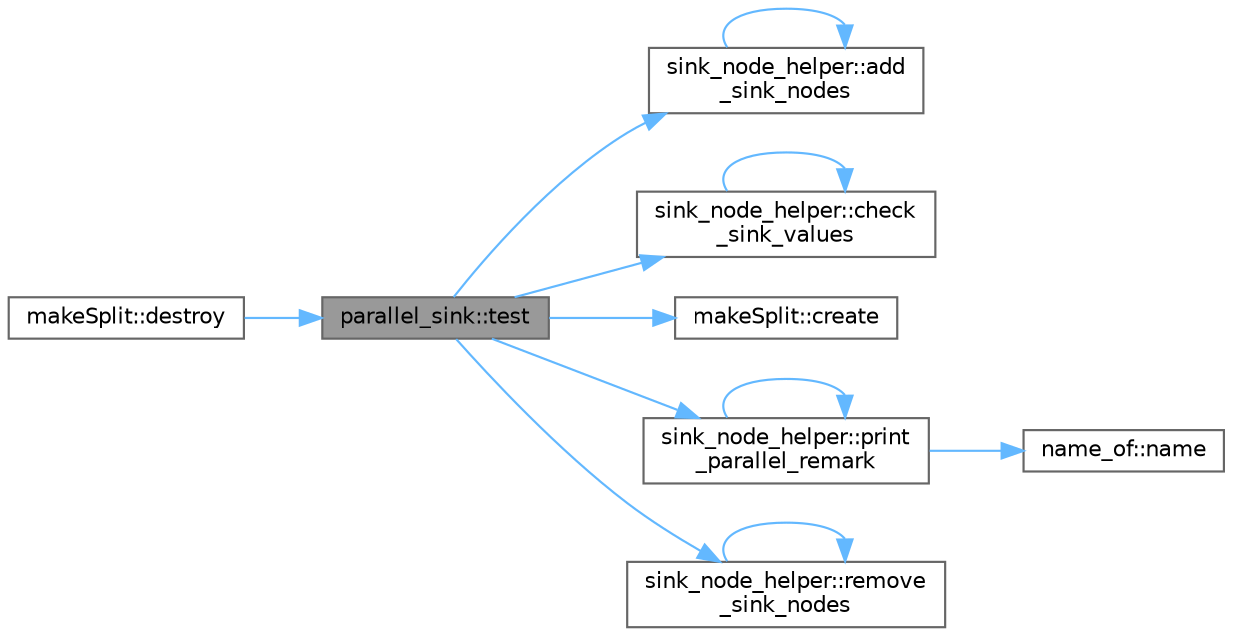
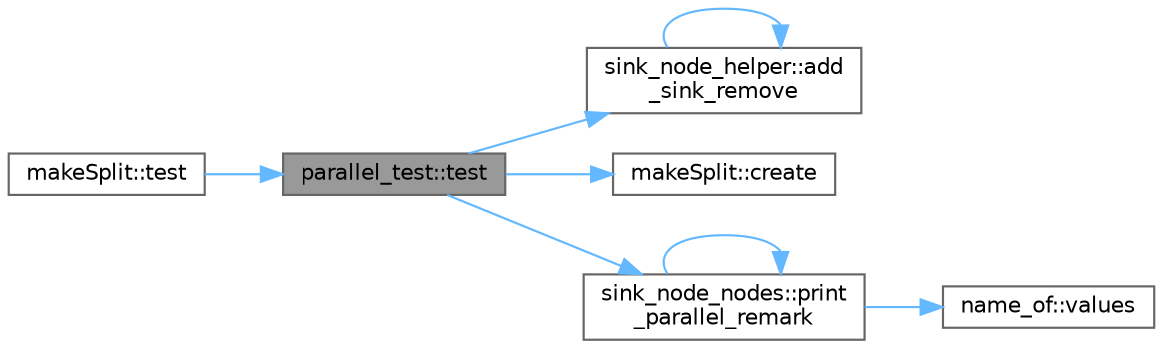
node "sink_node_helper::add _sink_nodes": label "sink_node_helper::add _sink_nodes" -> "sink_node_helper::add _sink_remove"
node "sink_node_helper::check _sink_values": removed
node "makeSplit::destroy": label "makeSplit::destroy" -> "makeSplit::test"
node "parallel_sink::test": label "parallel_sink::test" -> "parallel_test::test"
node "sink_node_helper::print _parallel_remark": label "sink_node_helper::print _parallel_remark" -> "sink_node_nodes::print _parallel_remark"
node "name_of::name": label "name_of::name" -> "name_of::values"
node "sink_node_helper::remove _sink_nodes": removed
